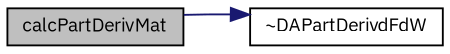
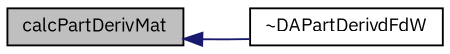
edge "calcPartDerivMat" -> "~DAPartDerivdFdW": reversed
